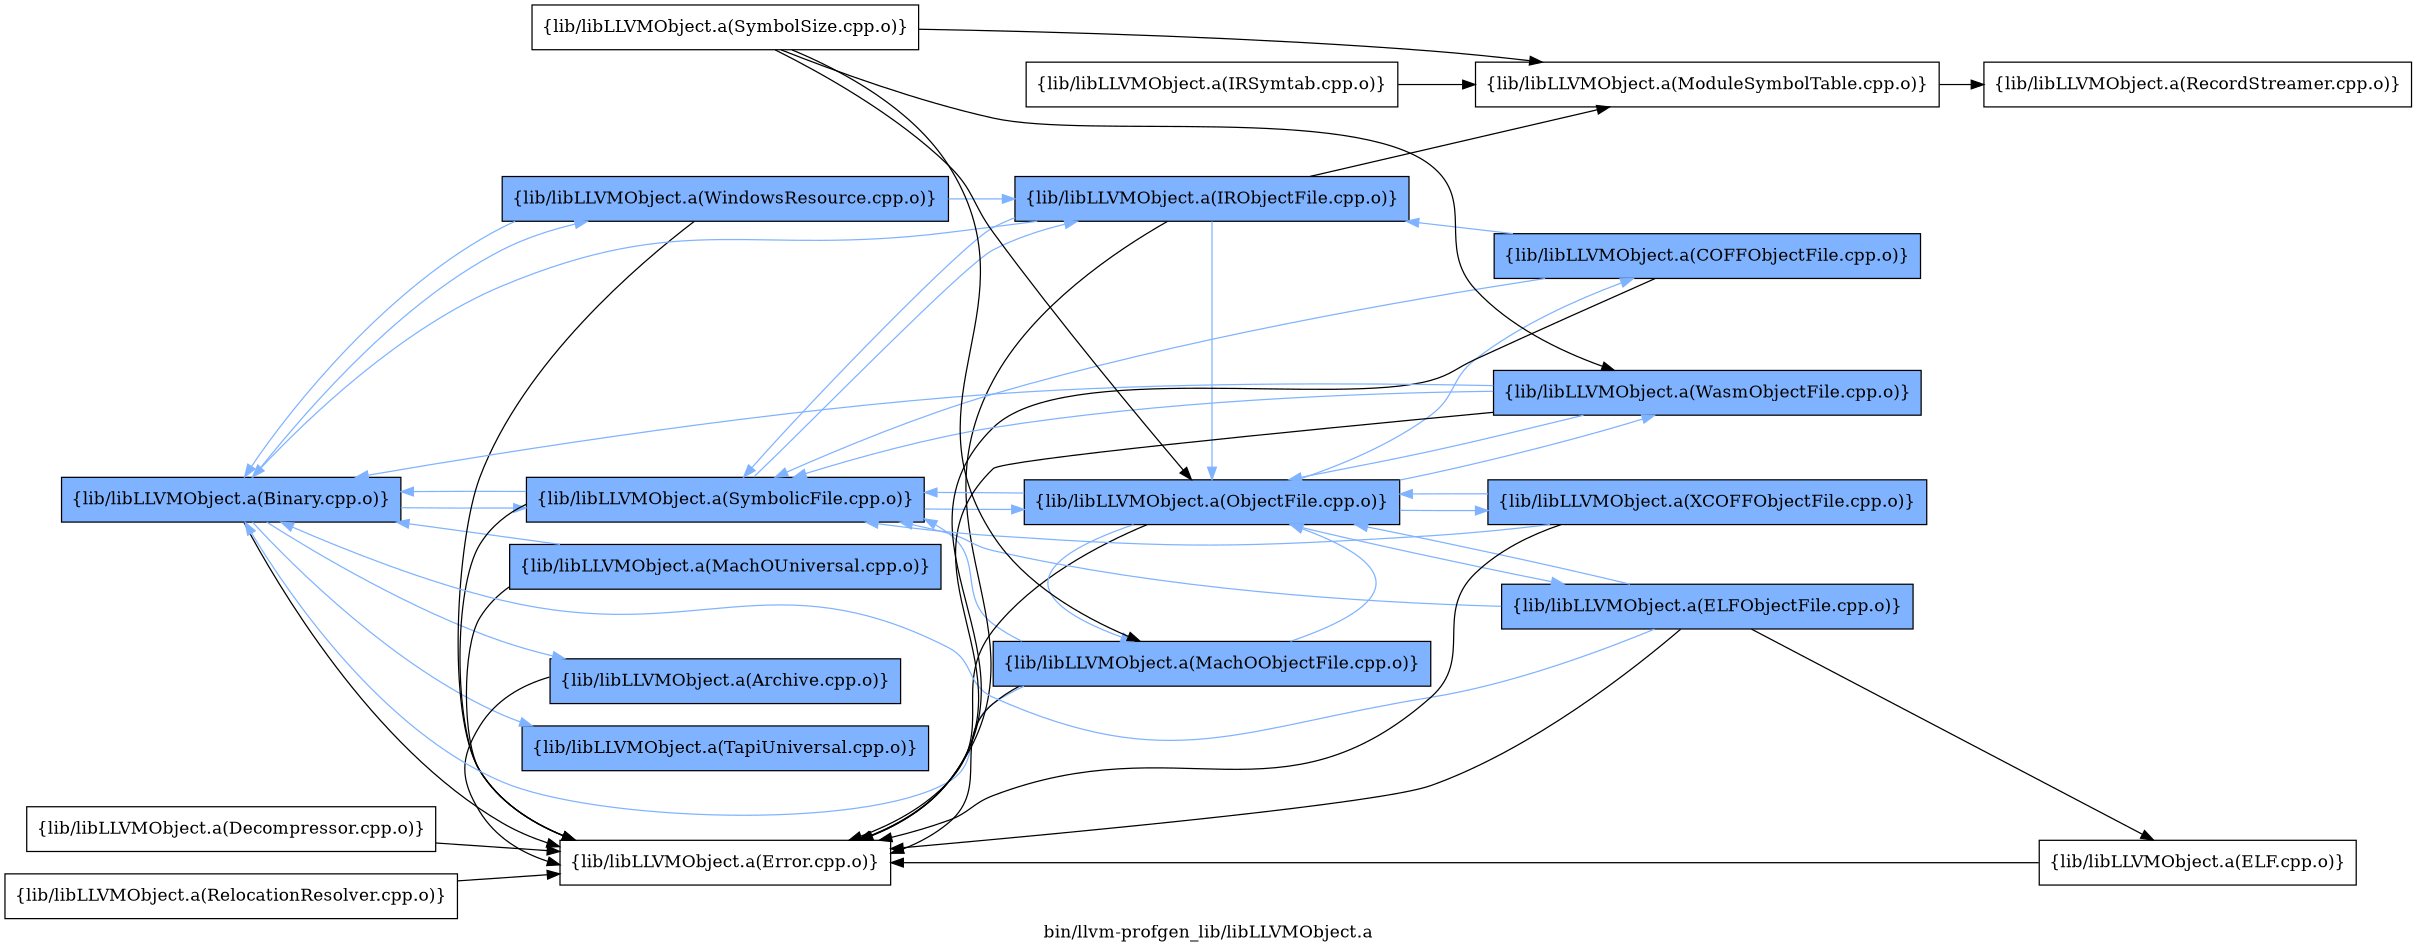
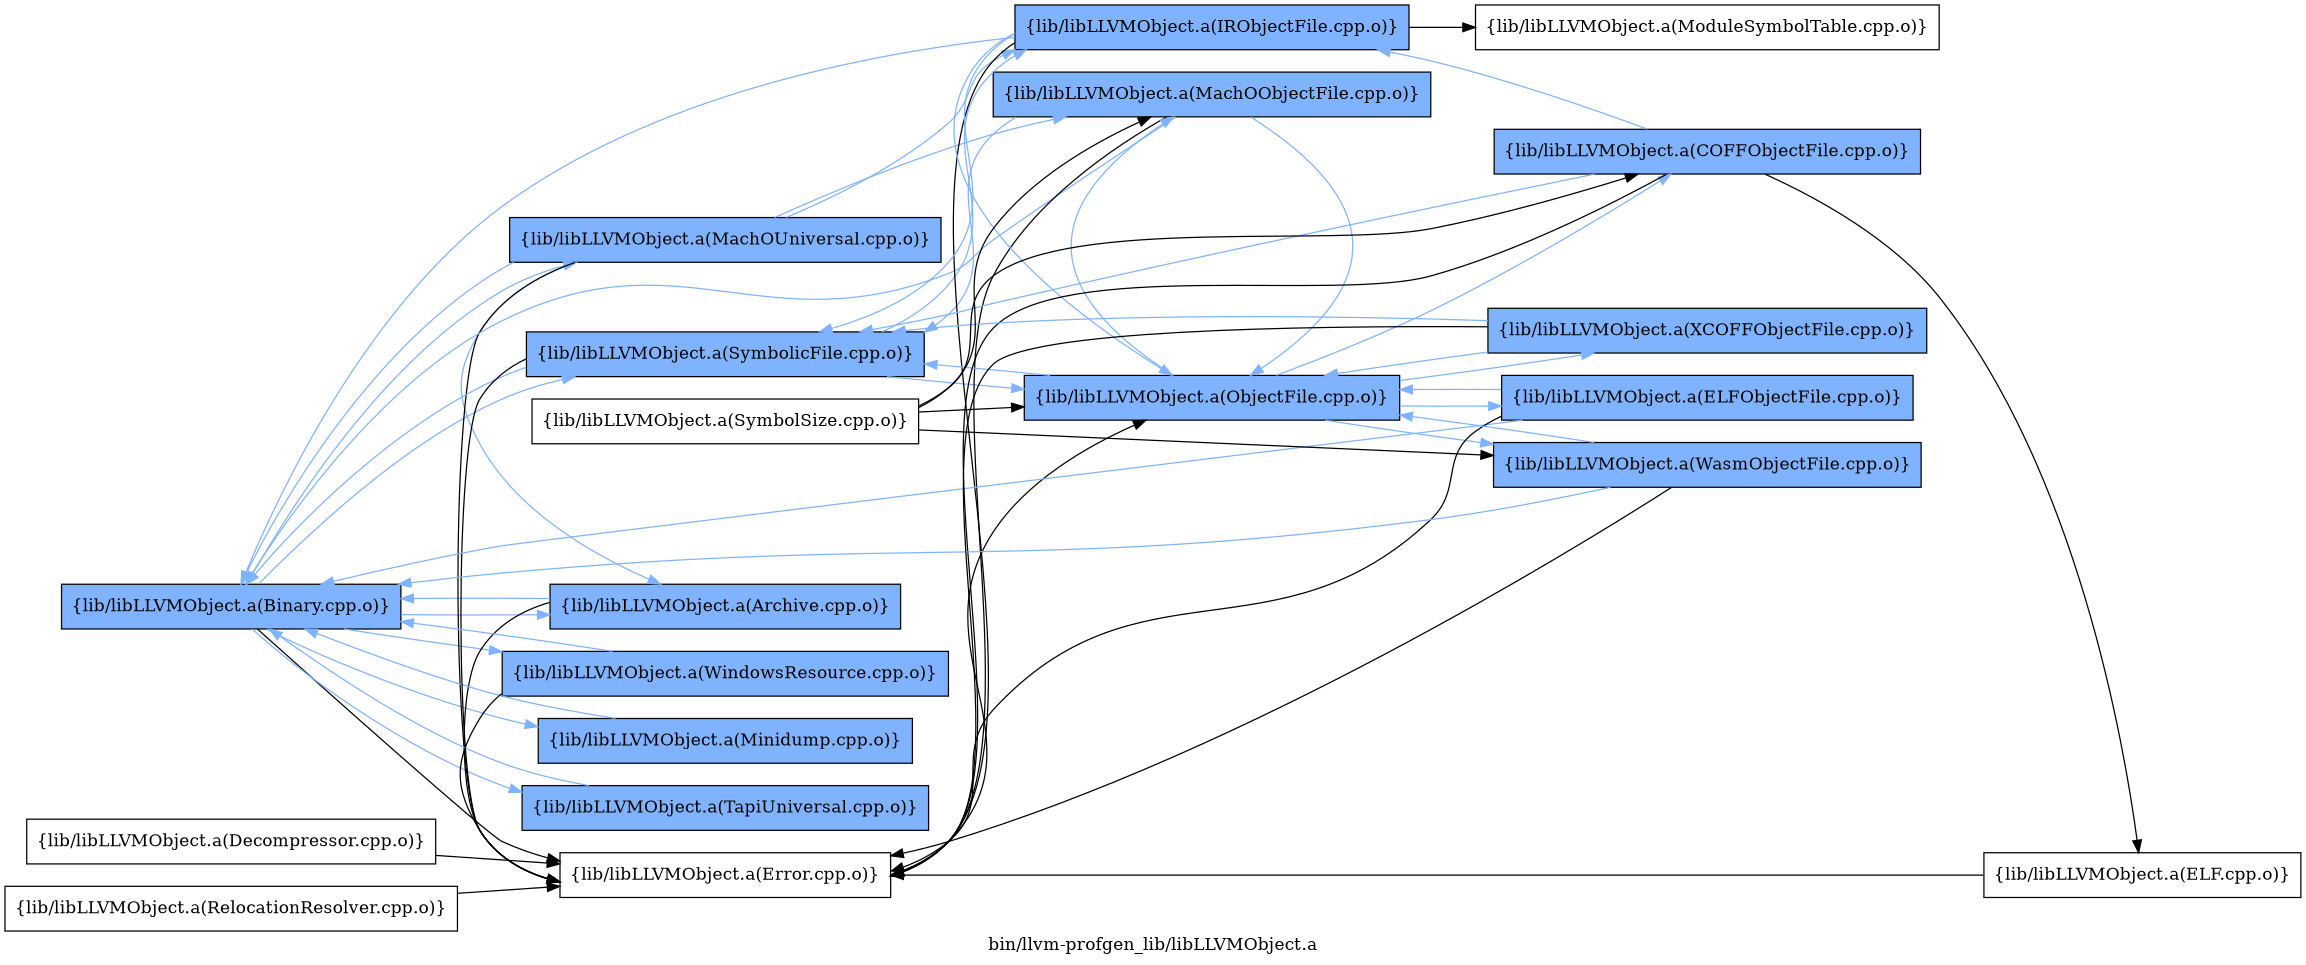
edge "{lib/libLLVMObject.a(SymbolSize.cpp.o)}" -> "{lib/libLLVMObject.a(ModuleSymbolTable.cpp.o)}": now "{lib/libLLVMObject.a(SymbolSize.cpp.o)}" -> "{lib/libLLVMObject.a(COFFObjectFile.cpp.o)}"
node "{lib/libLLVMObject.a(IRSymtab.cpp.o)}": removed
node "{lib/libLLVMObject.a(RecordStreamer.cpp.o)}": removed
edge "{lib/libLLVMObject.a(MachOUniversal.cpp.o)}" -> "{lib/libLLVMObject.a(MachOObjectFile.cpp.o)}": added
edge "{lib/libLLVMObject.a(WindowsResource.cpp.o)}" -> "{lib/libLLVMObject.a(IRObjectFile.cpp.o)}": now "{lib/libLLVMObject.a(MachOUniversal.cpp.o)}" -> "{lib/libLLVMObject.a(IRObjectFile.cpp.o)}"
edge "{lib/libLLVMObject.a(Binary.cpp.o)}" -> "{lib/libLLVMObject.a(MachOUniversal.cpp.o)}": added
edge "{lib/libLLVMObject.a(WasmObjectFile.cpp.o)}" -> "{lib/libLLVMObject.a(SymbolicFile.cpp.o)}": removed
edge "{lib/libLLVMObject.a(MachOUniversal.cpp.o)}" -> "{lib/libLLVMObject.a(Archive.cpp.o)}": added
edge "{lib/libLLVMObject.a(ELFObjectFile.cpp.o)}" -> "{lib/libLLVMObject.a(SymbolicFile.cpp.o)}": removed
edge "{lib/libLLVMObject.a(Archive.cpp.o)}" -> "{lib/libLLVMObject.a(Binary.cpp.o)}": added
edge "{lib/libLLVMObject.a(ObjectFile.cpp.o)}" -> "{lib/libLLVMObject.a(Error.cpp.o)}": reversed
edge "{lib/libLLVMObject.a(TapiUniversal.cpp.o)}" -> "{lib/libLLVMObject.a(Binary.cpp.o)}": added
edge "{lib/libLLVMObject.a(ELFObjectFile.cpp.o)}" -> "{lib/libLLVMObject.a(ELF.cpp.o)}": now "{lib/libLLVMObject.a(COFFObjectFile.cpp.o)}" -> "{lib/libLLVMObject.a(ELF.cpp.o)}"
node "{lib/libLLVMObject.a(Minidump.cpp.o)}": added
